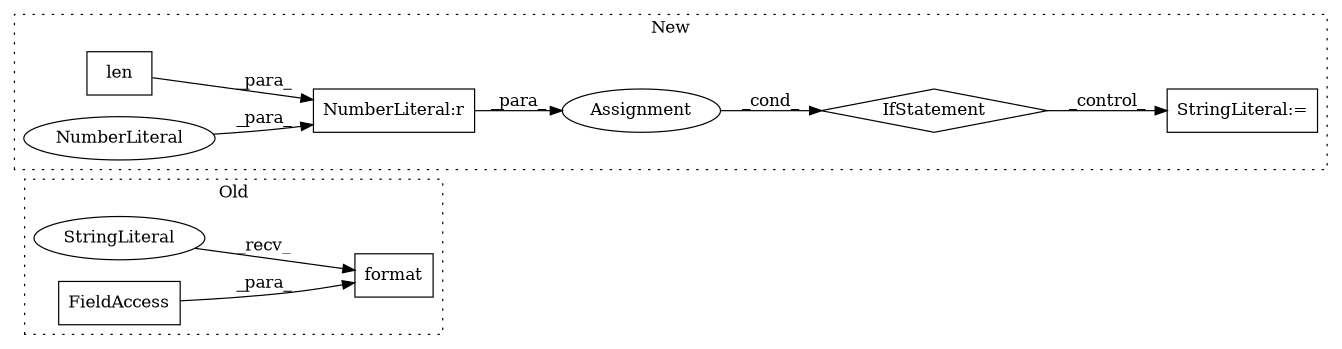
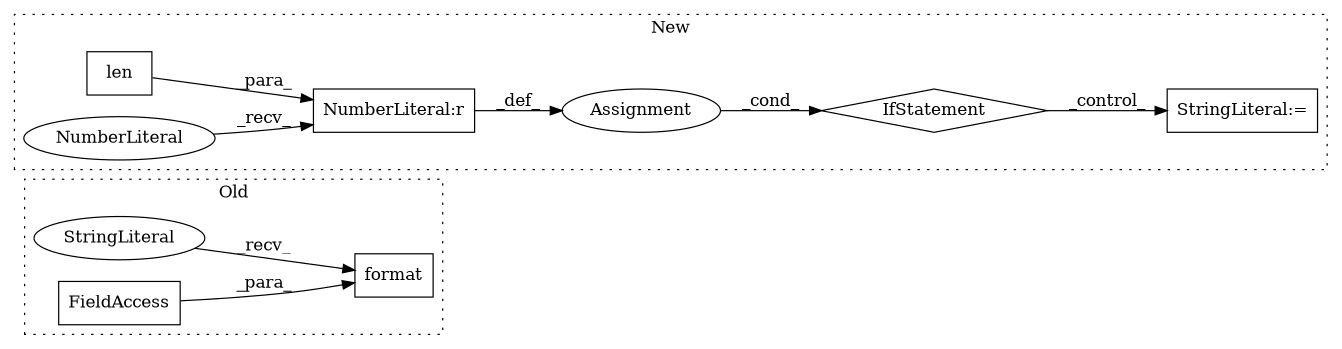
edge "NumberLiteral:r" -> "Assignment": label "_para_" -> "_def_"
edge "NumberLiteral" -> "NumberLiteral:r": label "_para_" -> "_recv_"
